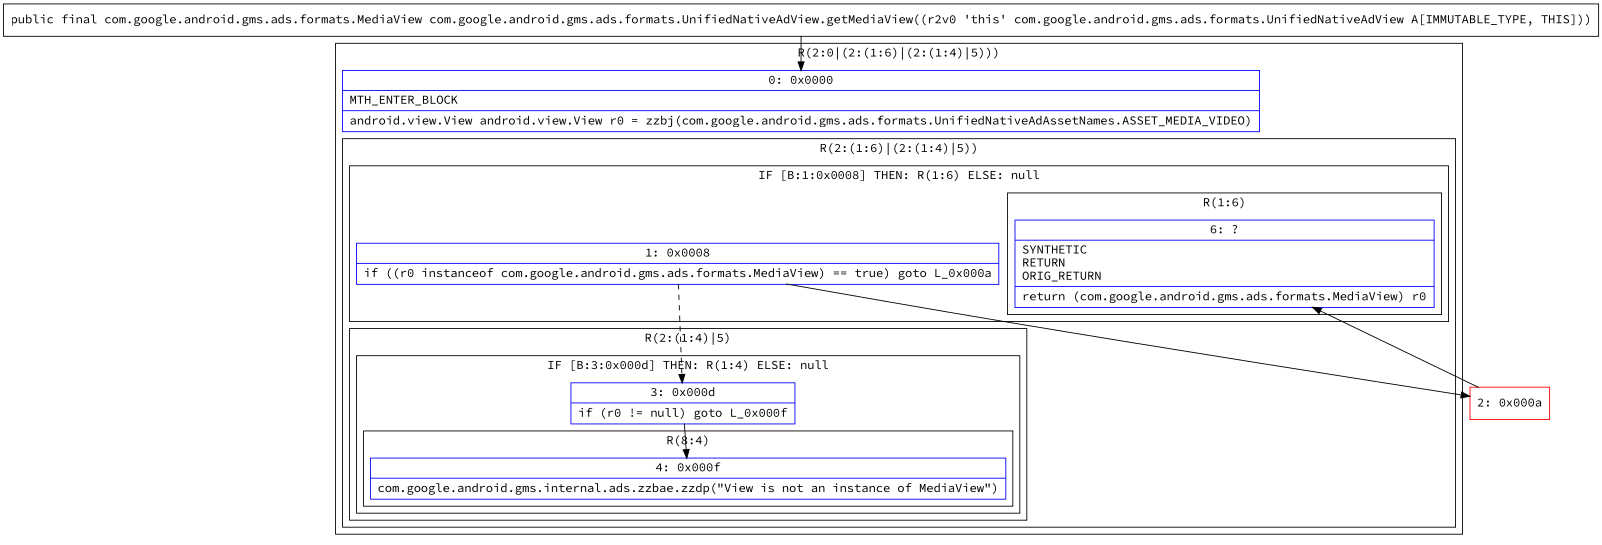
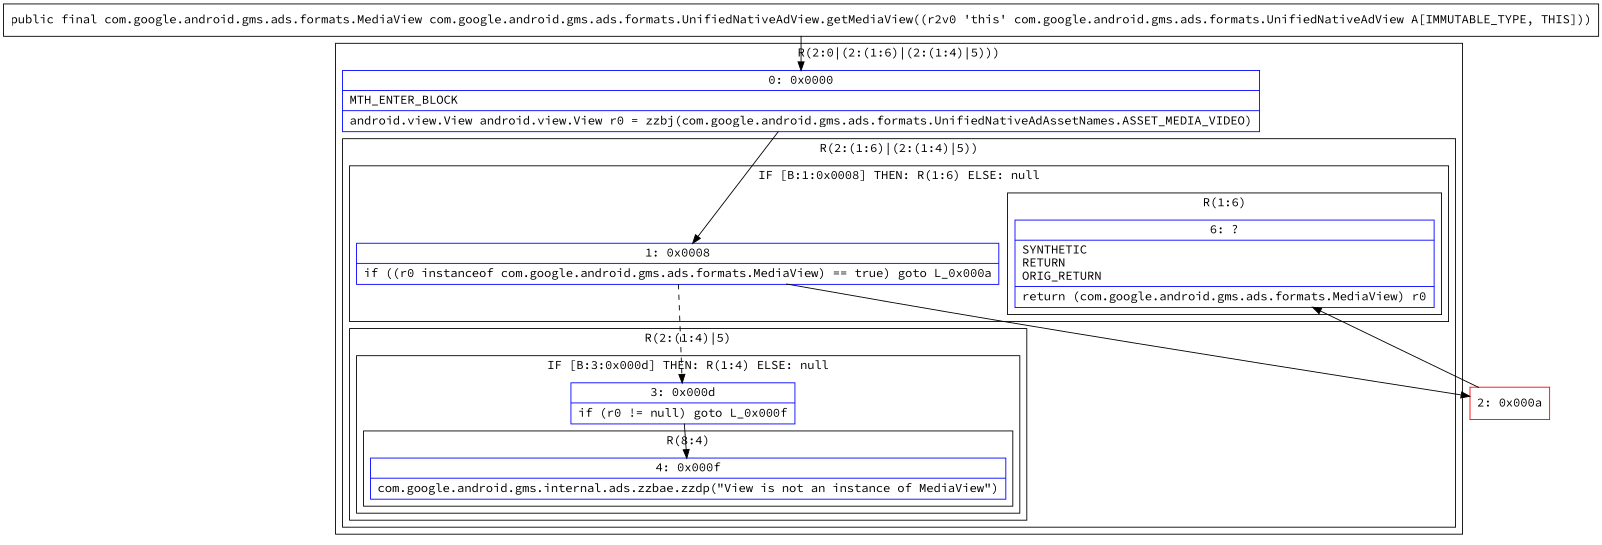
edge "0: 0x0000" -> "1: 0x0008": added
